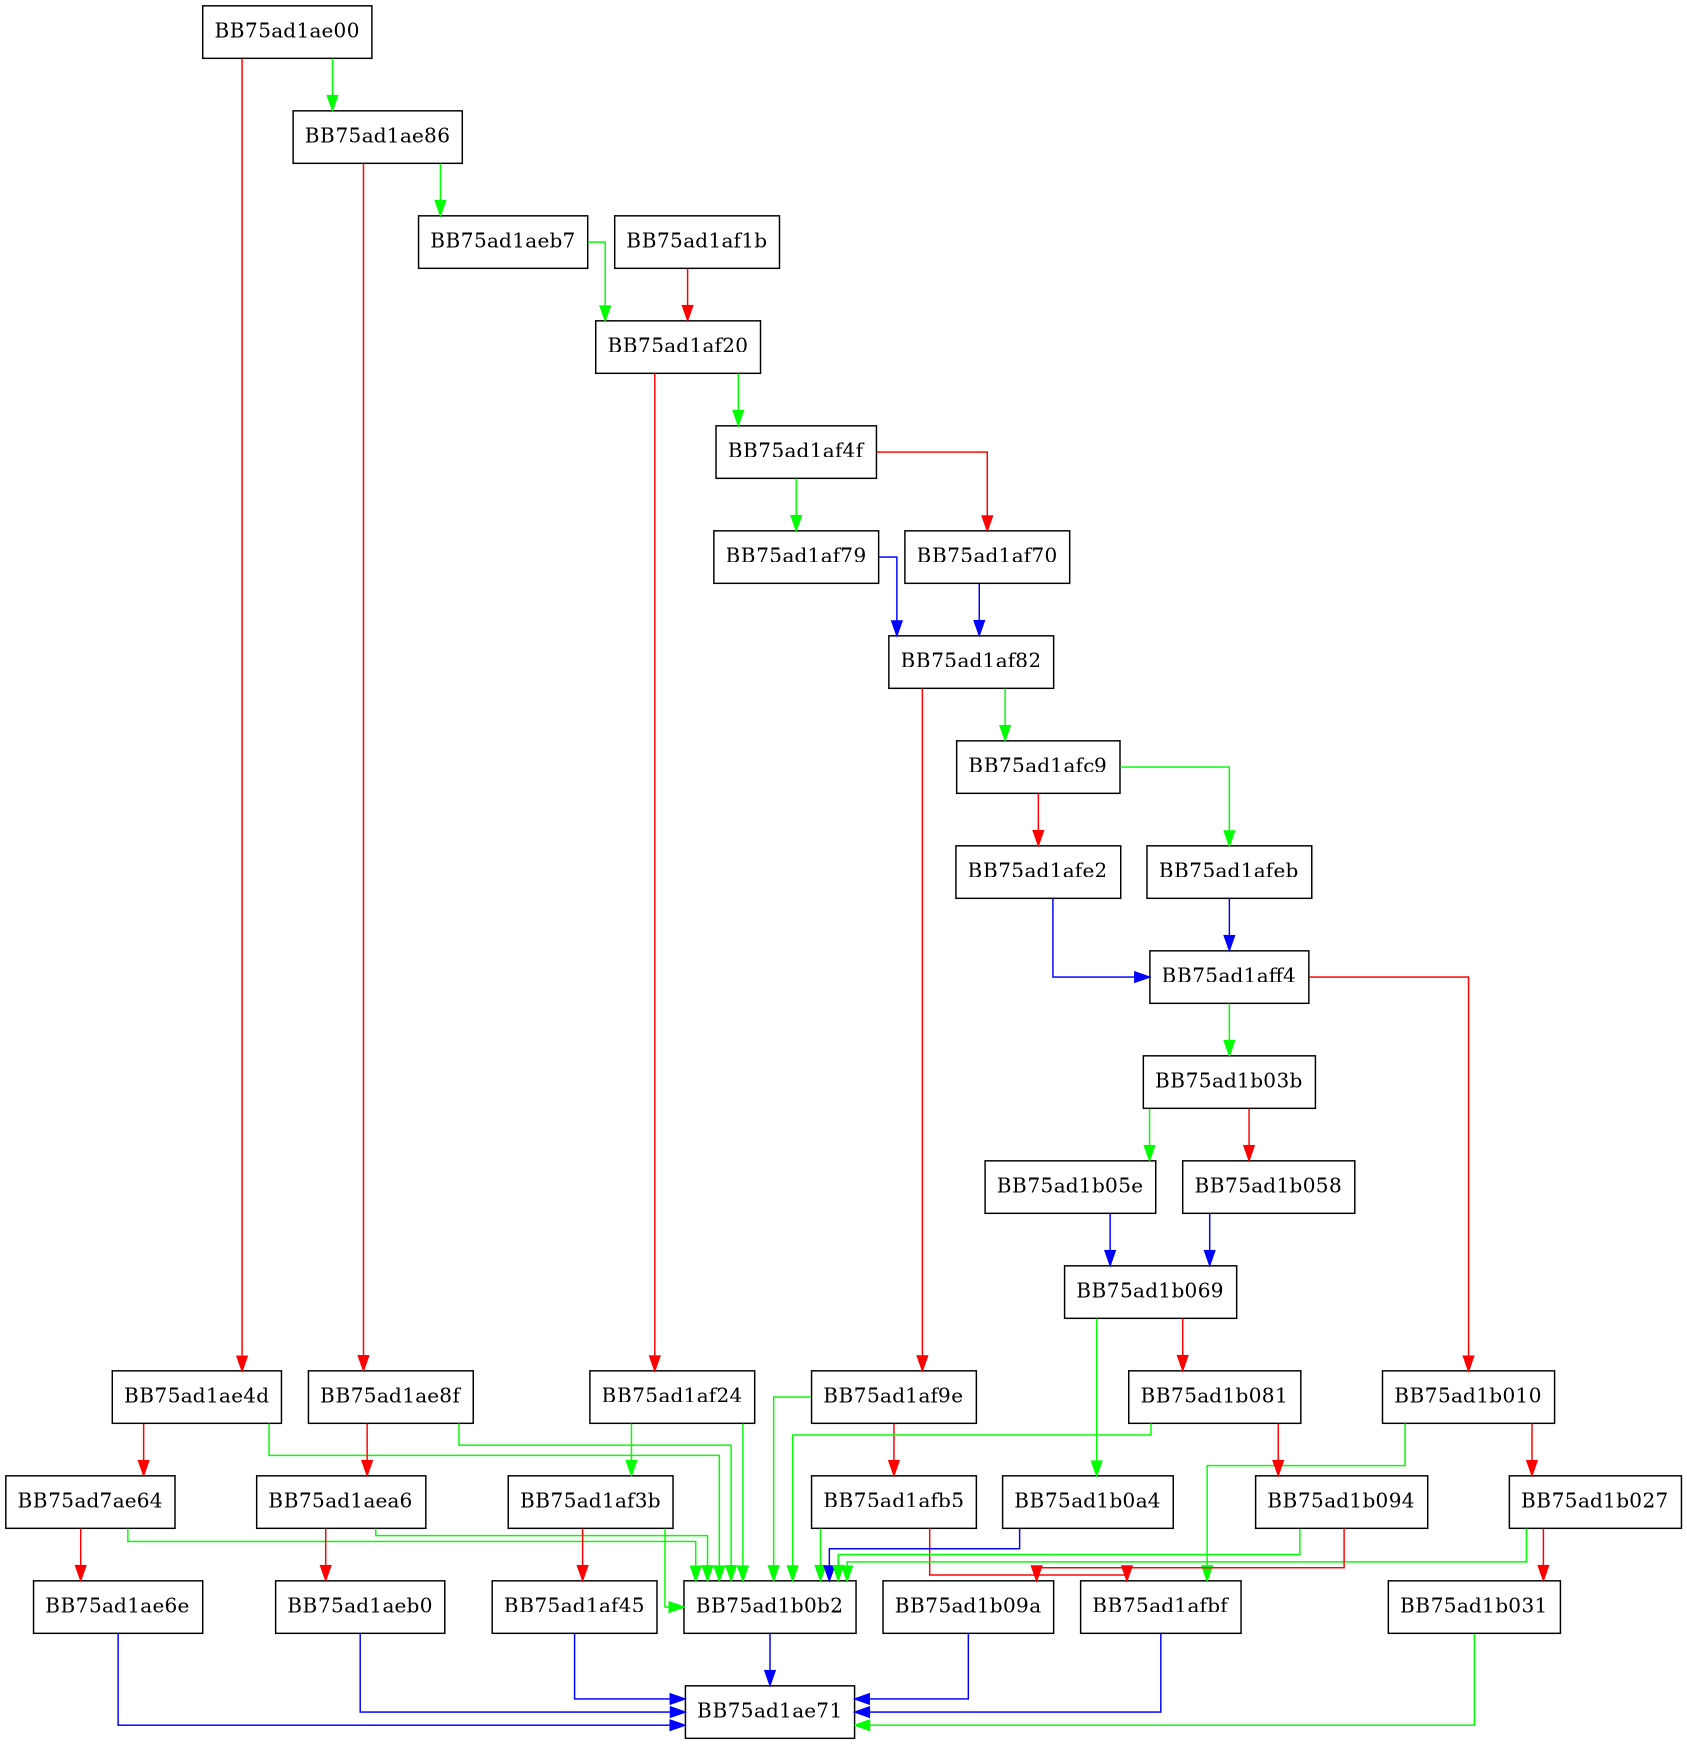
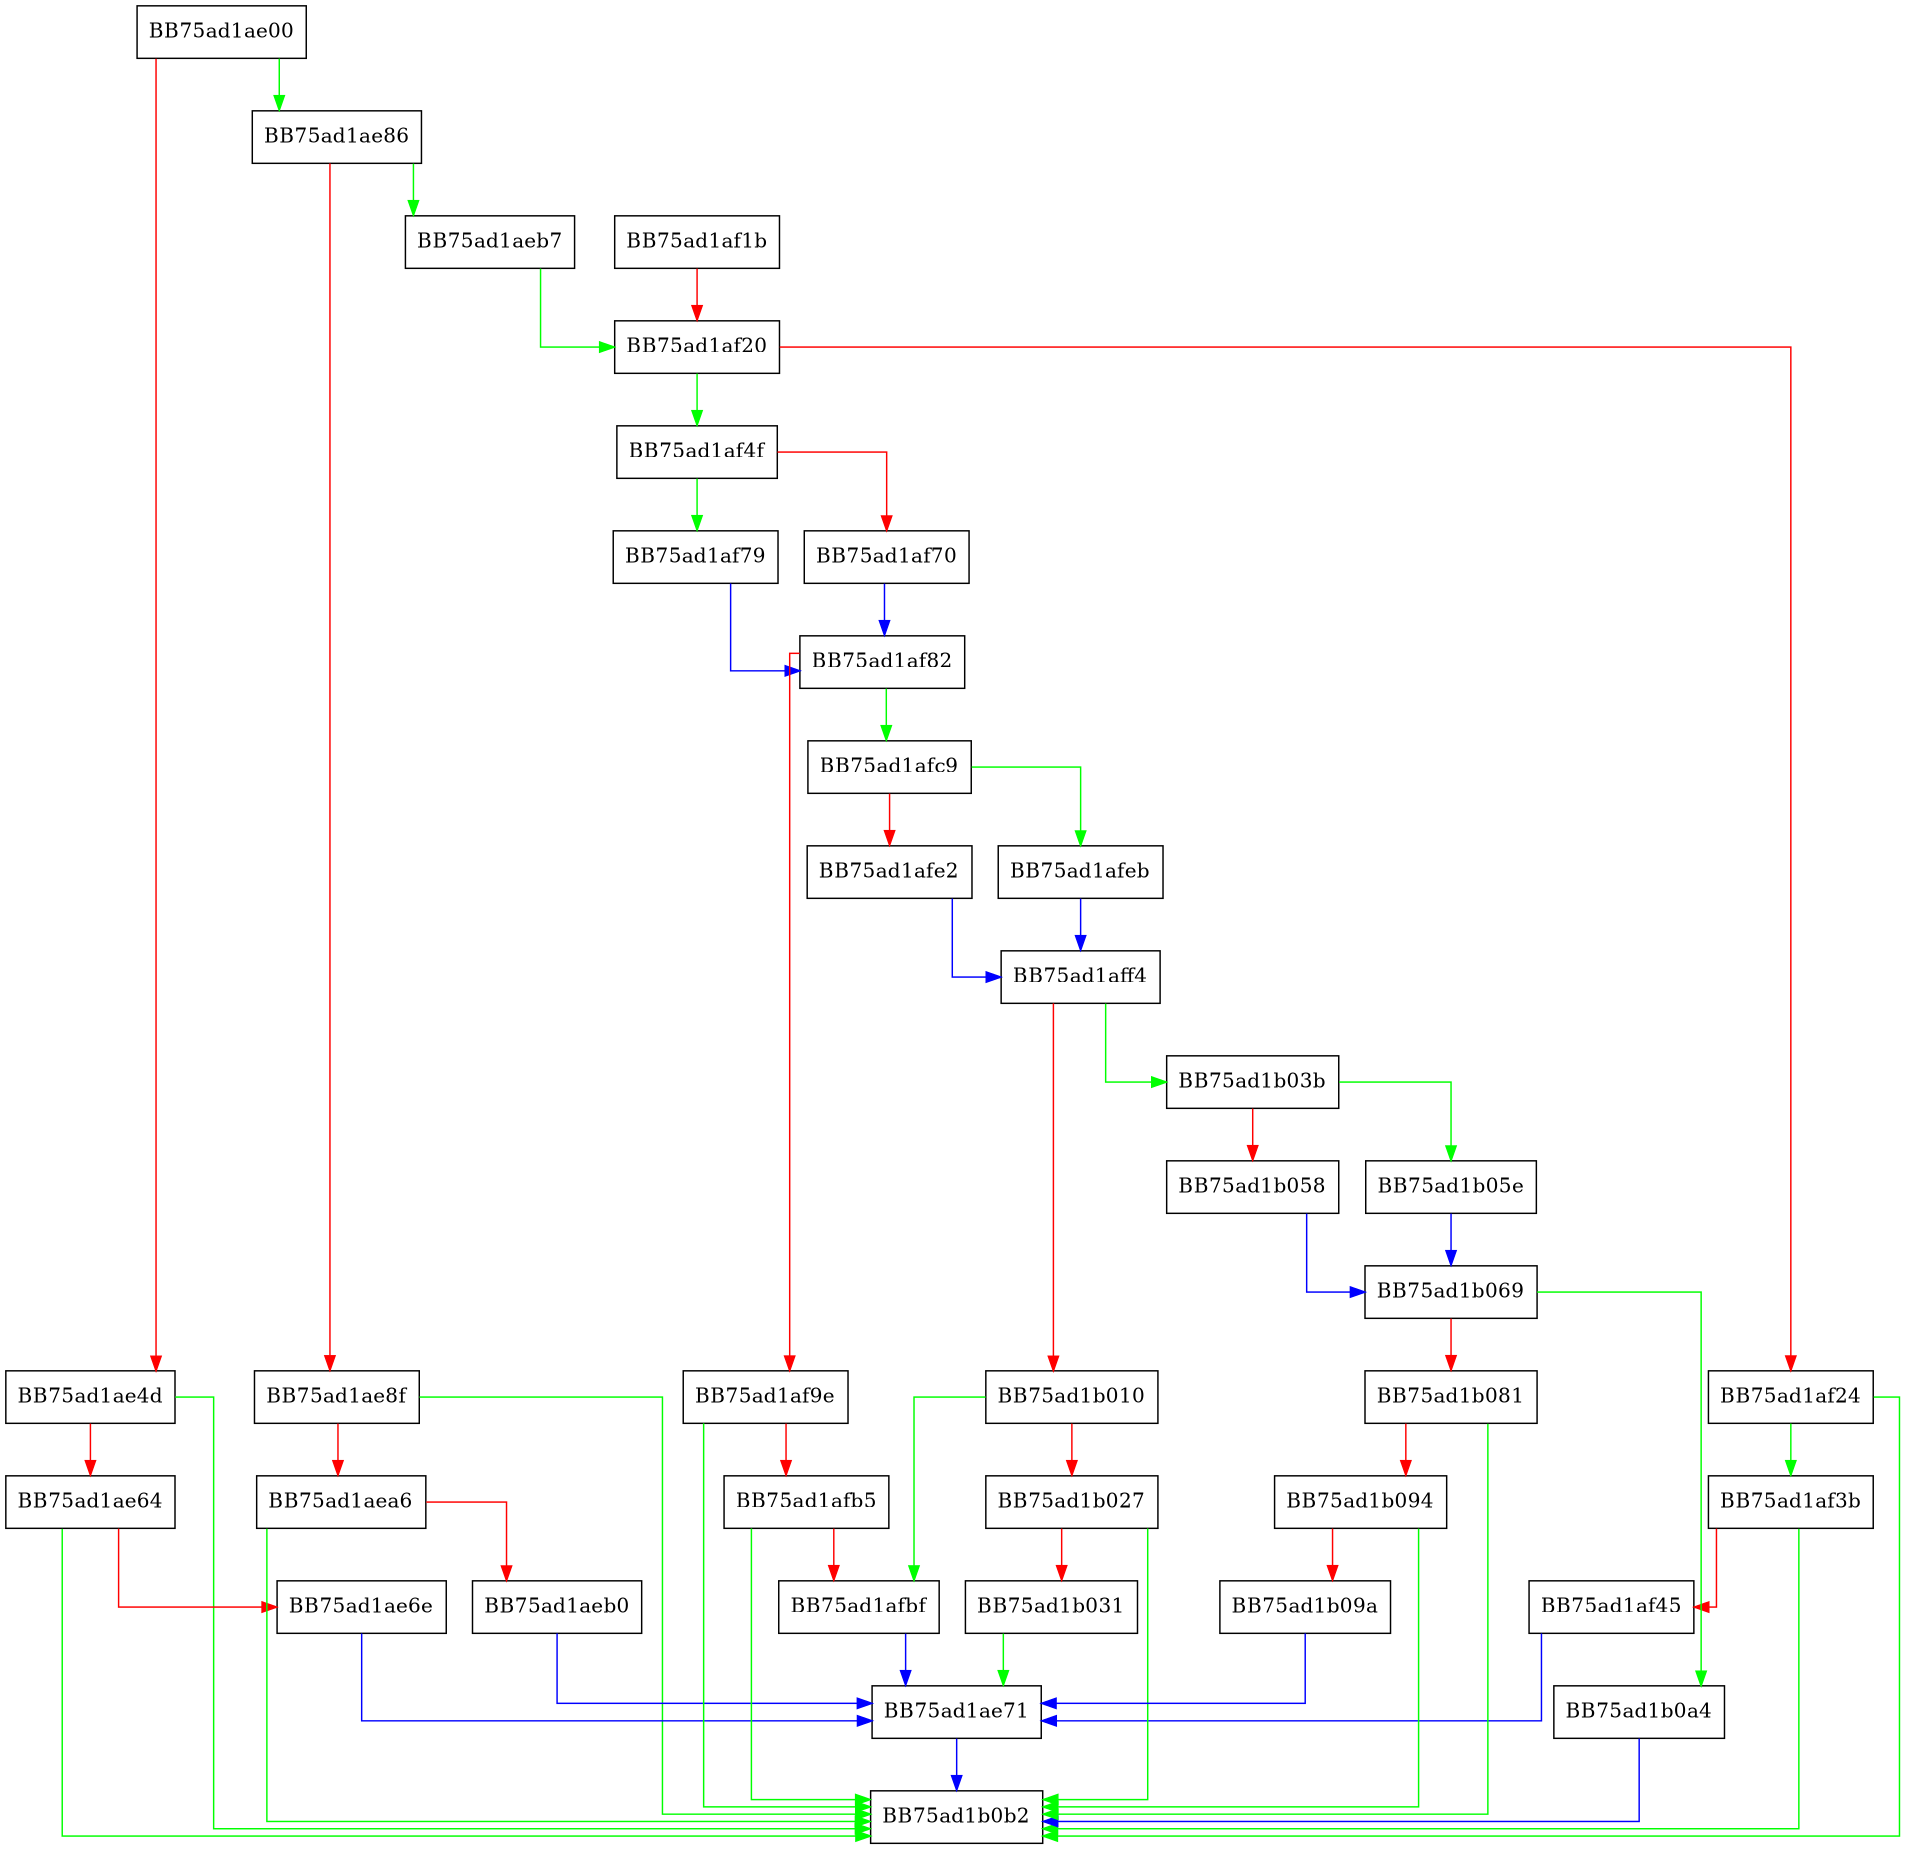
node "BB75ad7ae64": label "BB75ad7ae64" -> "BB75ad1ae64"
edge "BB75ad1b0b2" -> "BB75ad1ae71": reversed
